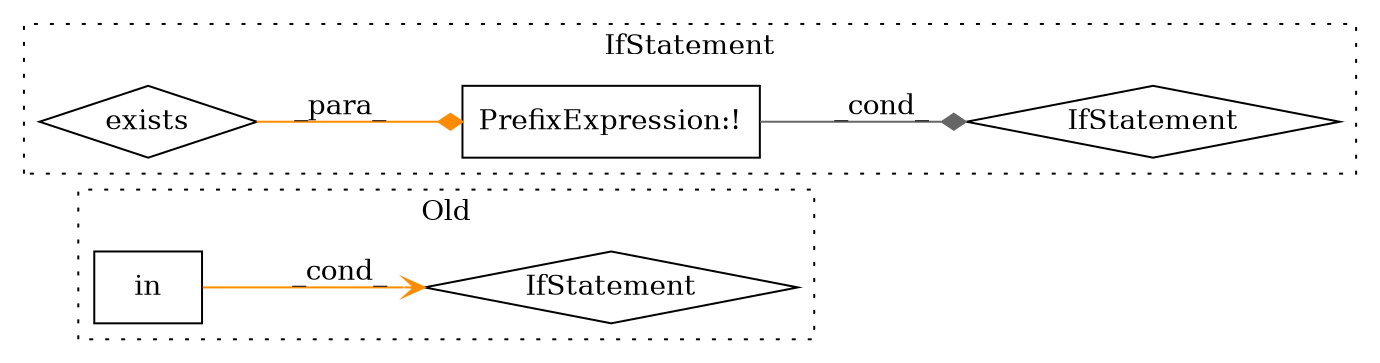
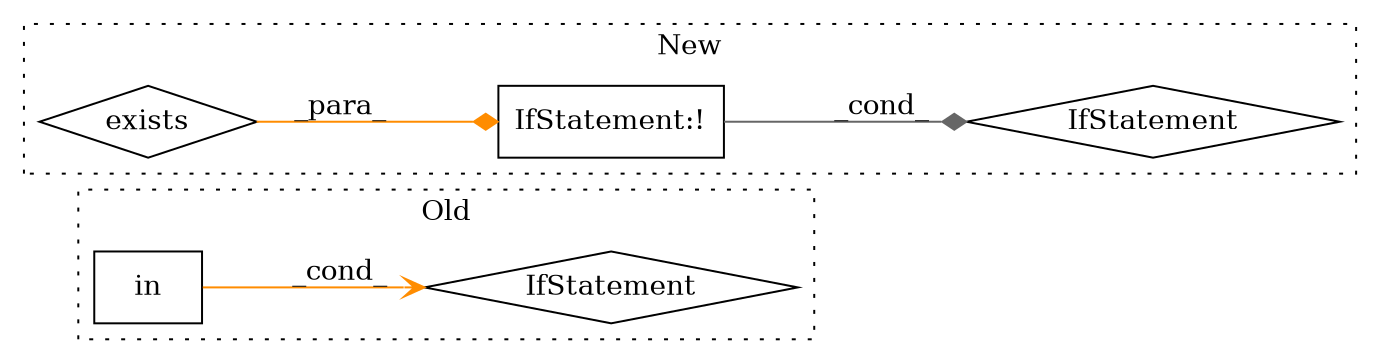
cluster "IfStatement": label "IfStatement" -> "New"
node "PrefixExpression:!": label "PrefixExpression:!" -> "IfStatement:!"
